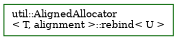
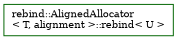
node "util::AlignedAllocator < T, alignment >::rebind< U >": label "util::AlignedAllocator < T, alignment >::rebind< U >" -> "rebind::AlignedAllocator < T, alignment >::rebind< U >"
